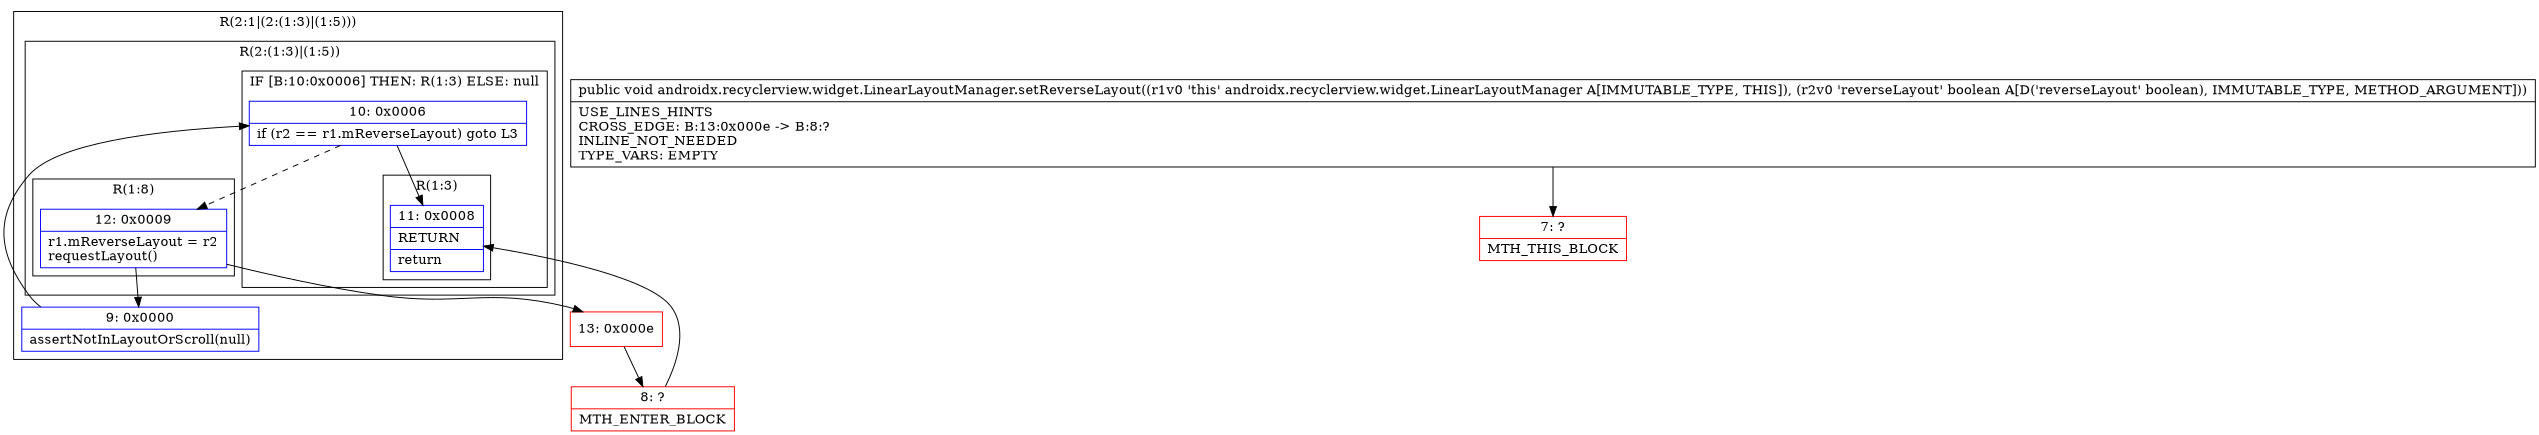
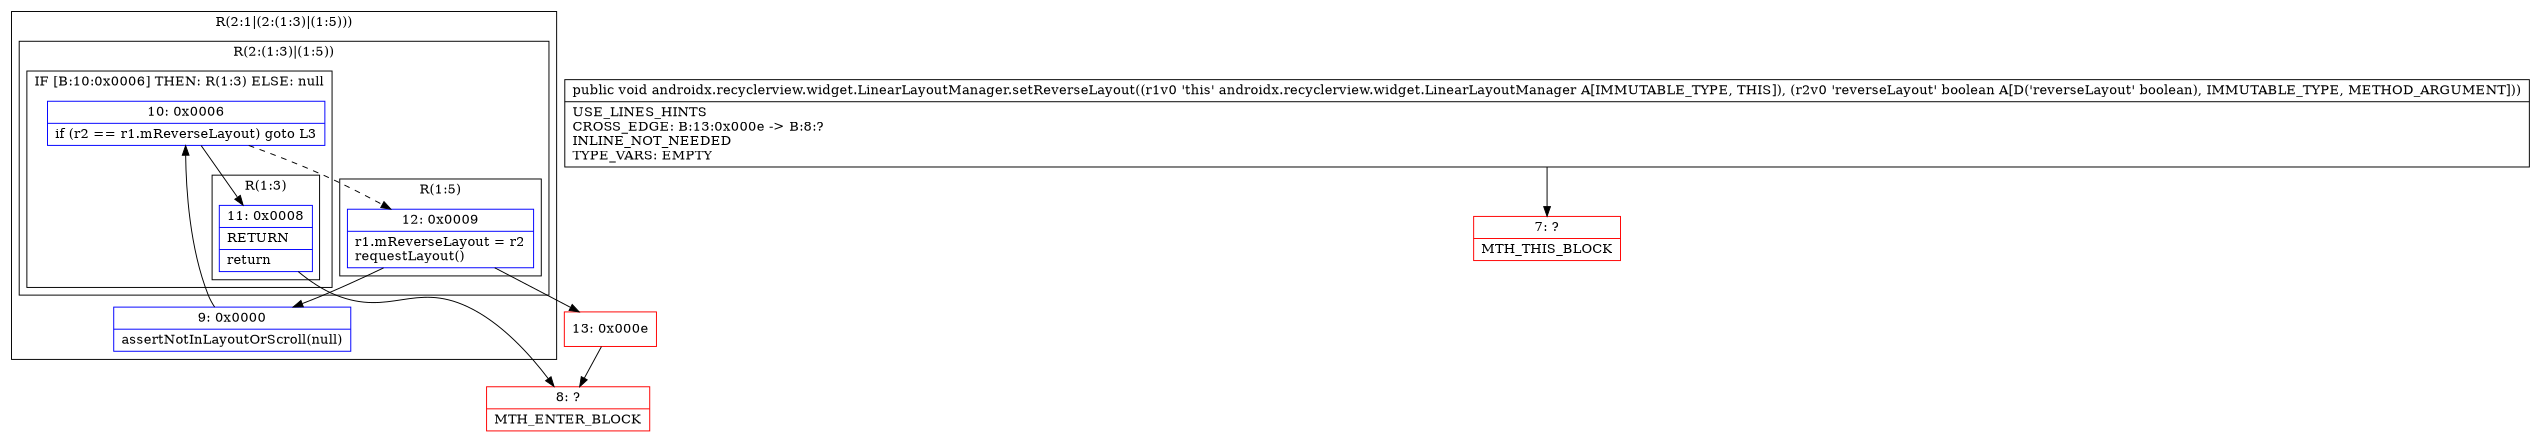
cluster "R(1:8)": label "R(1:8)" -> "R(1:5)"
edge "8: ?" -> "11: 0x0008": reversed
